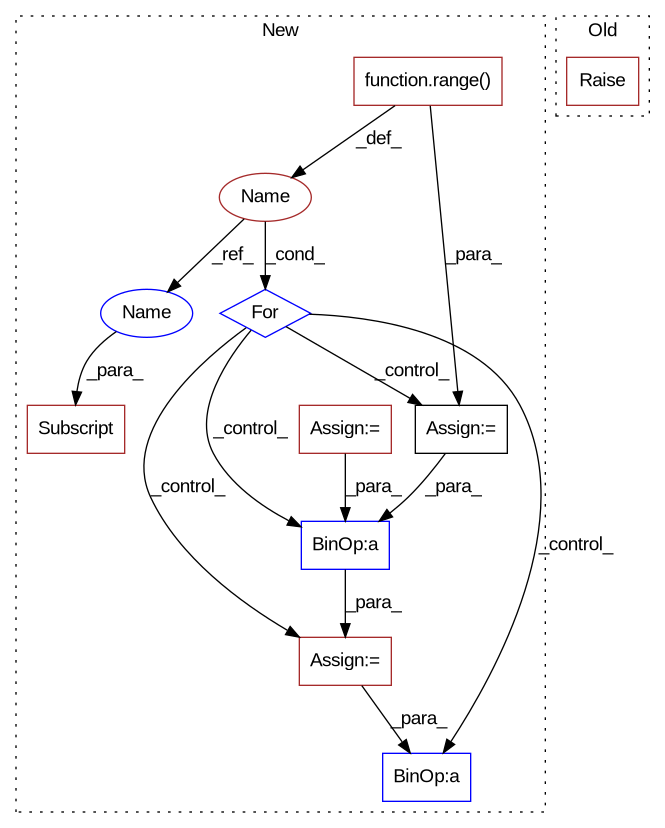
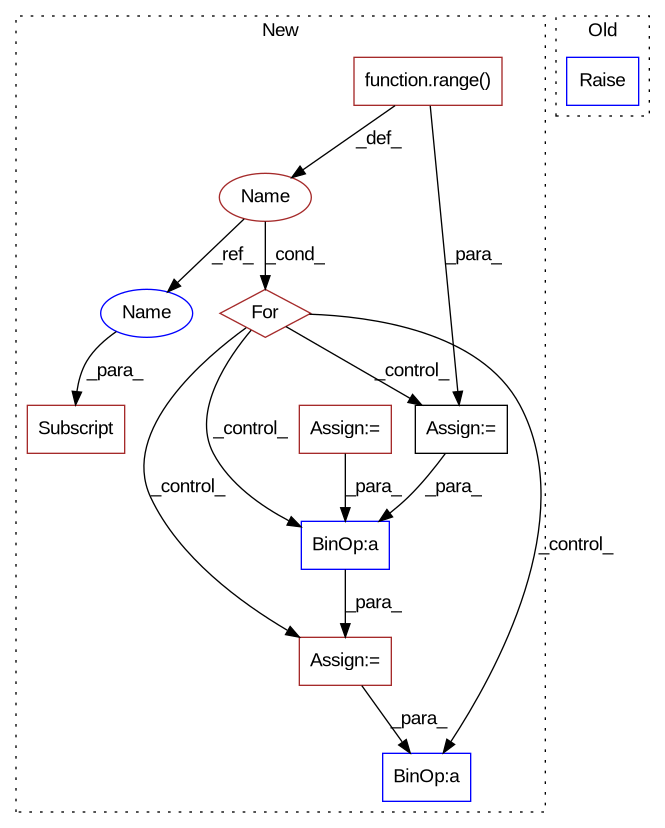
node "Raise": color brown -> blue
node "For": color blue -> brown
